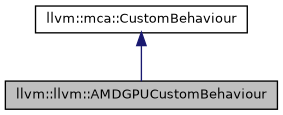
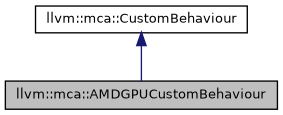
node "llvm::llvm::AMDGPUCustomBehaviour": label "llvm::llvm::AMDGPUCustomBehaviour" -> "llvm::mca::AMDGPUCustomBehaviour"
